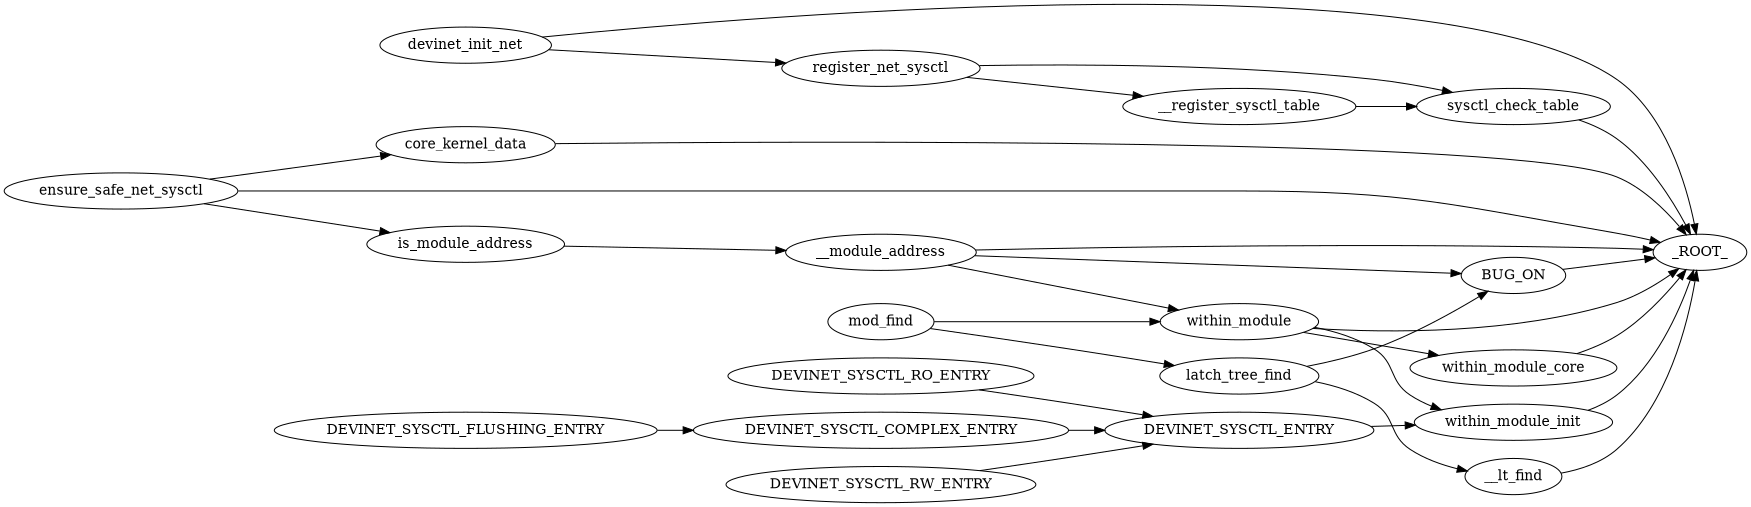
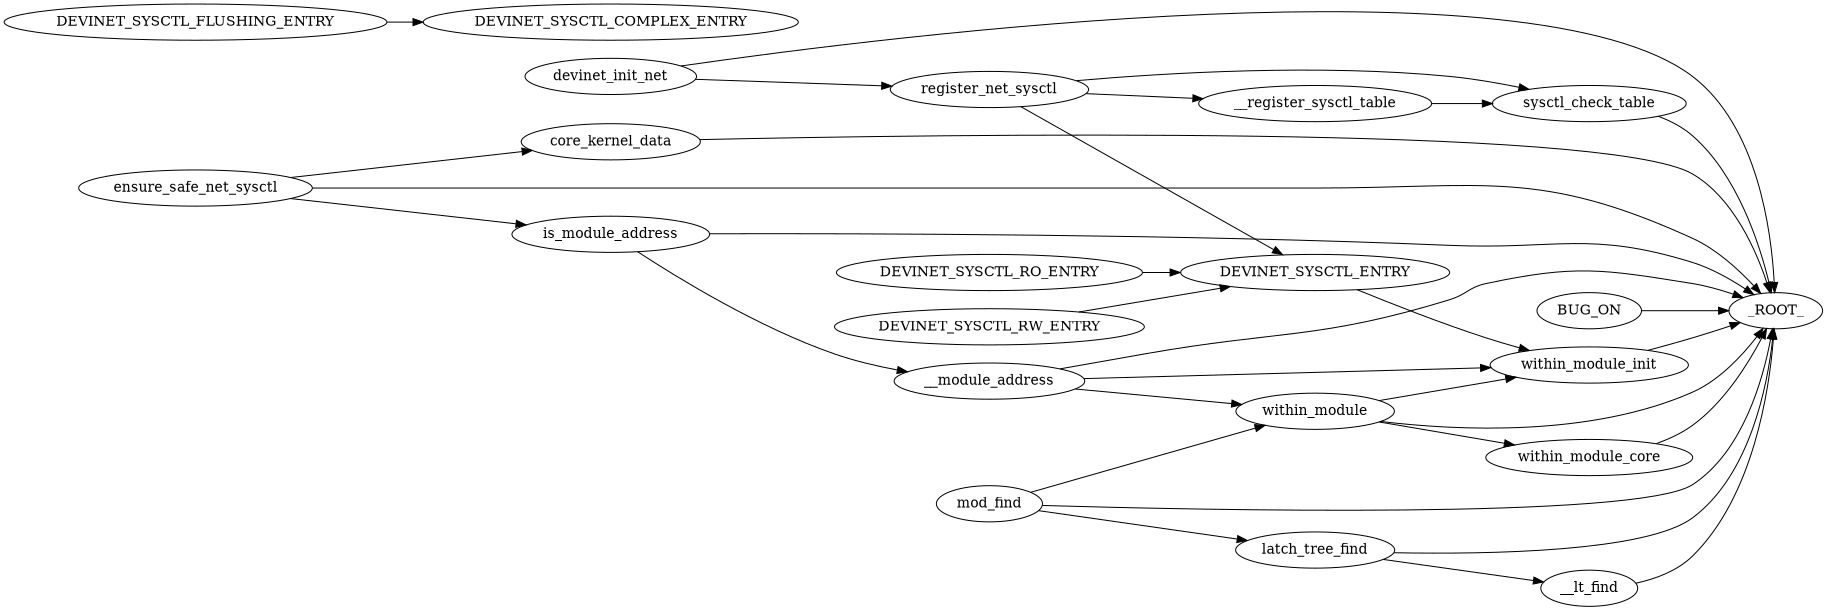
edge "is_module_address" -> "_ROOT_": added
edge "__module_address" -> "BUG_ON": now "__module_address" -> "within_module_init"
edge "latch_tree_find" -> "BUG_ON": now "latch_tree_find" -> "_ROOT_"
edge "DEVINET_SYSCTL_COMPLEX_ENTRY" -> "DEVINET_SYSCTL_ENTRY": now "register_net_sysctl" -> "DEVINET_SYSCTL_ENTRY"
edge "mod_find" -> "_ROOT_": added
